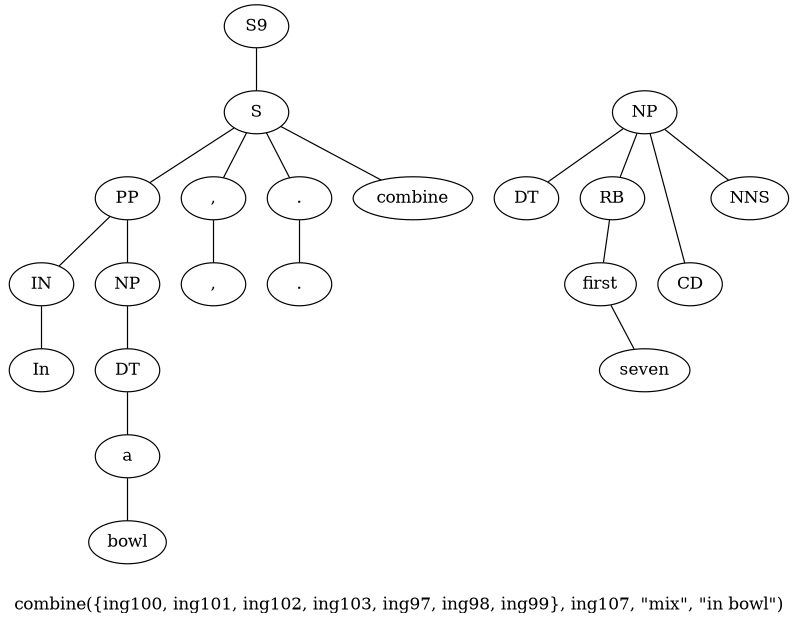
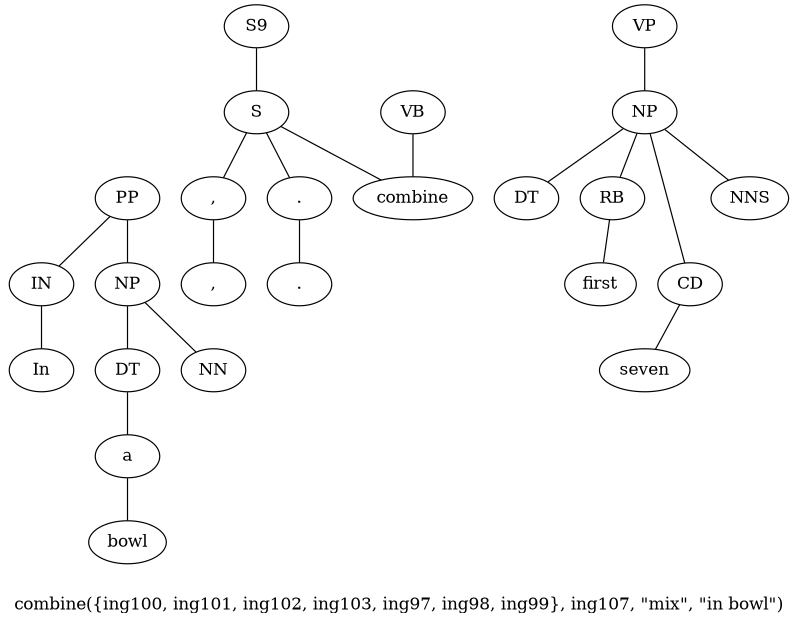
node "VP": added
node "VB": added
edge "S" -- "PP": removed
edge "first" -- "seven": now "CD" -- "seven"
node "NN": added
